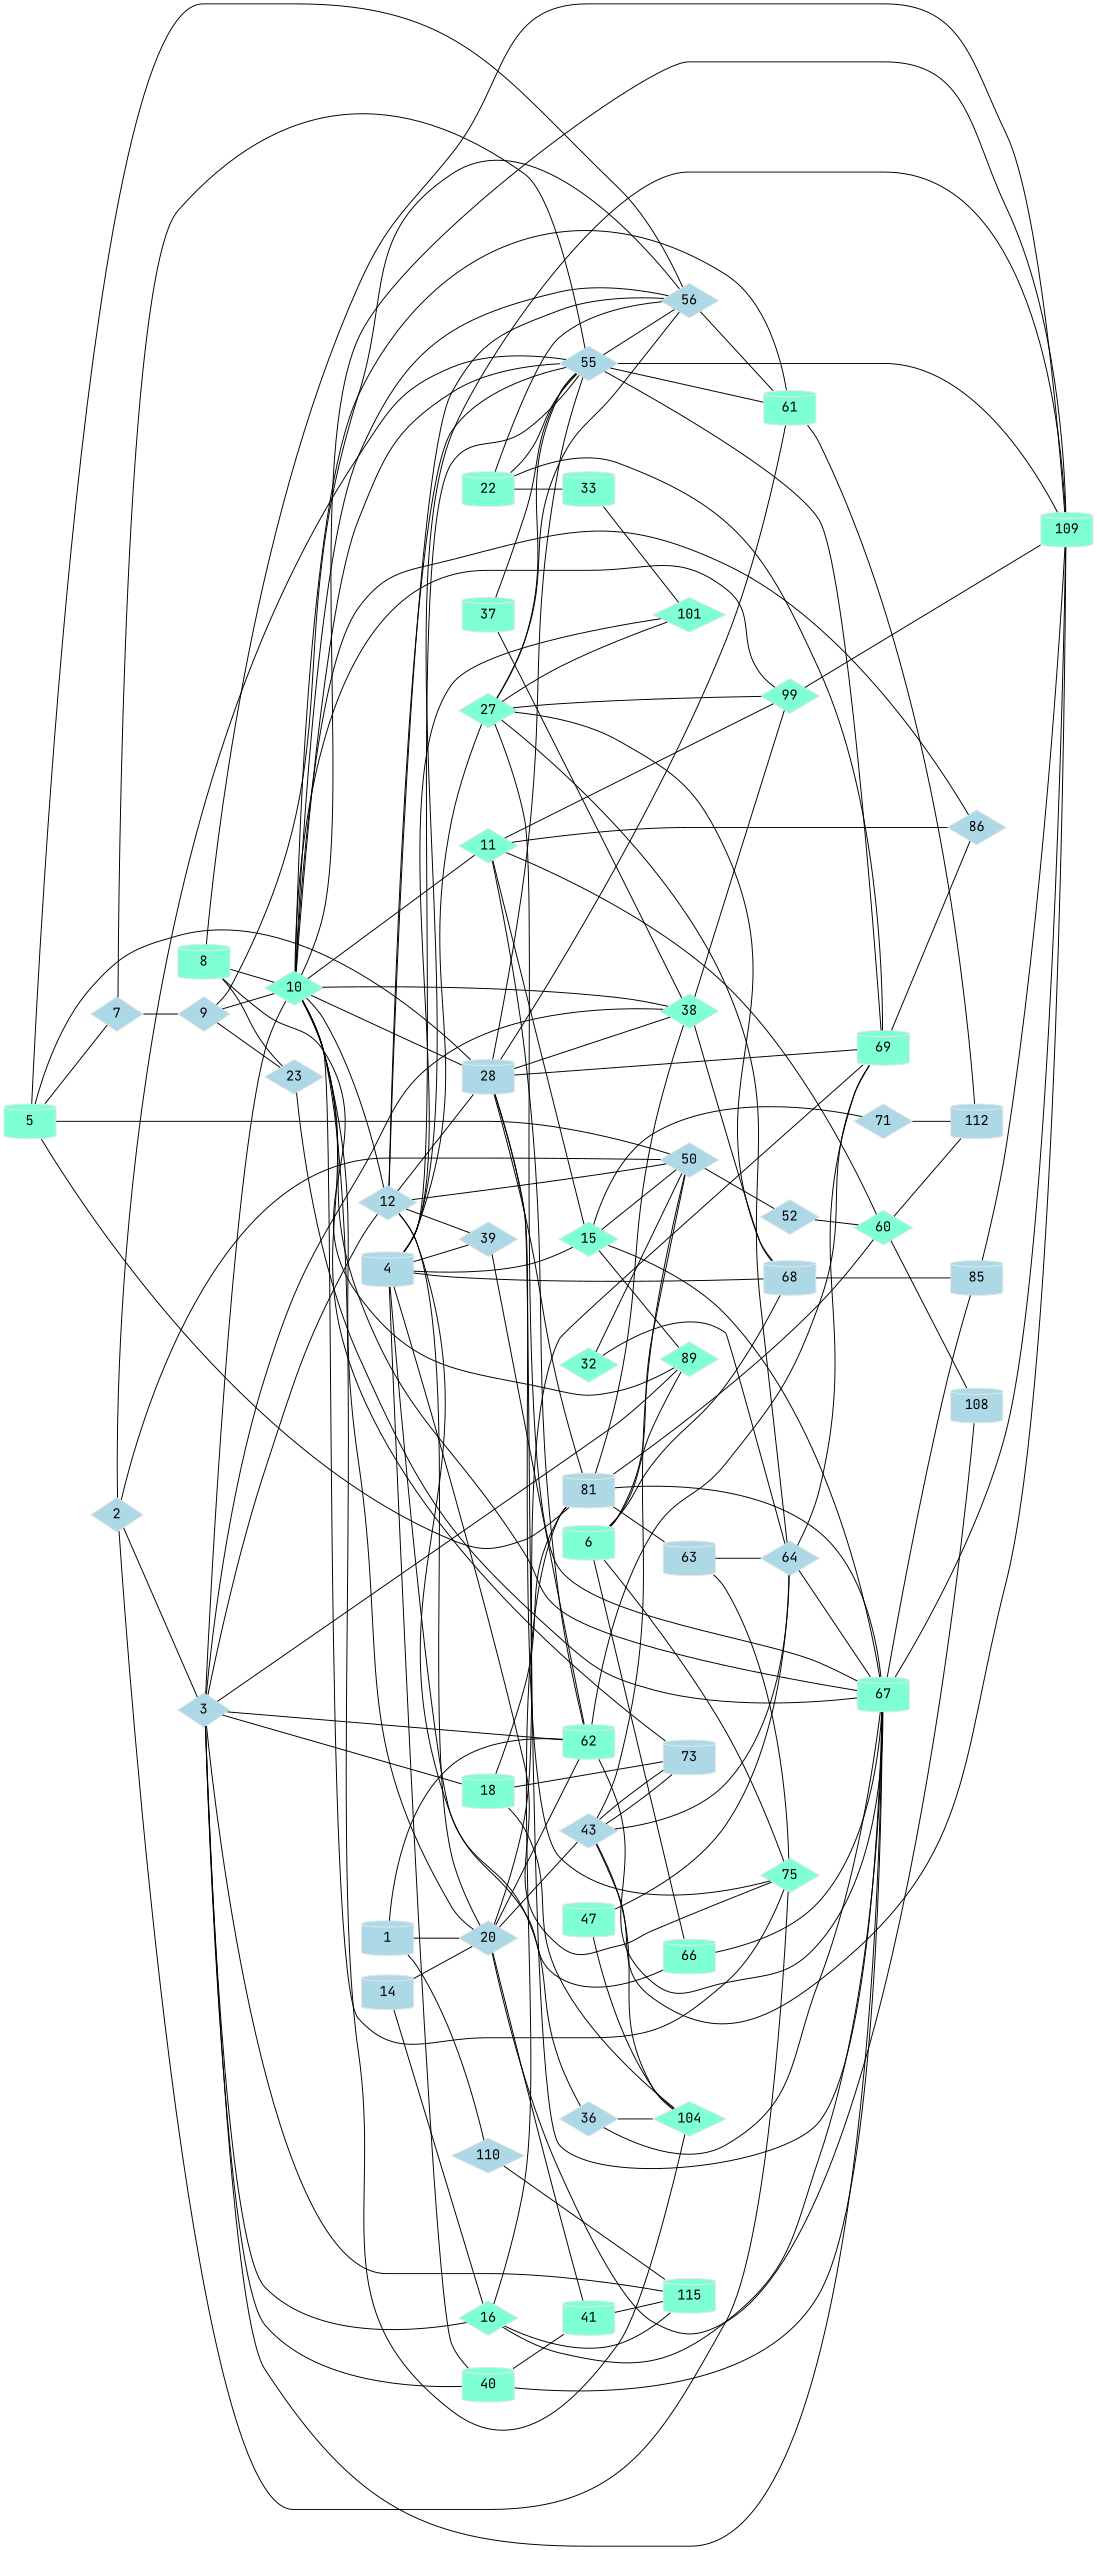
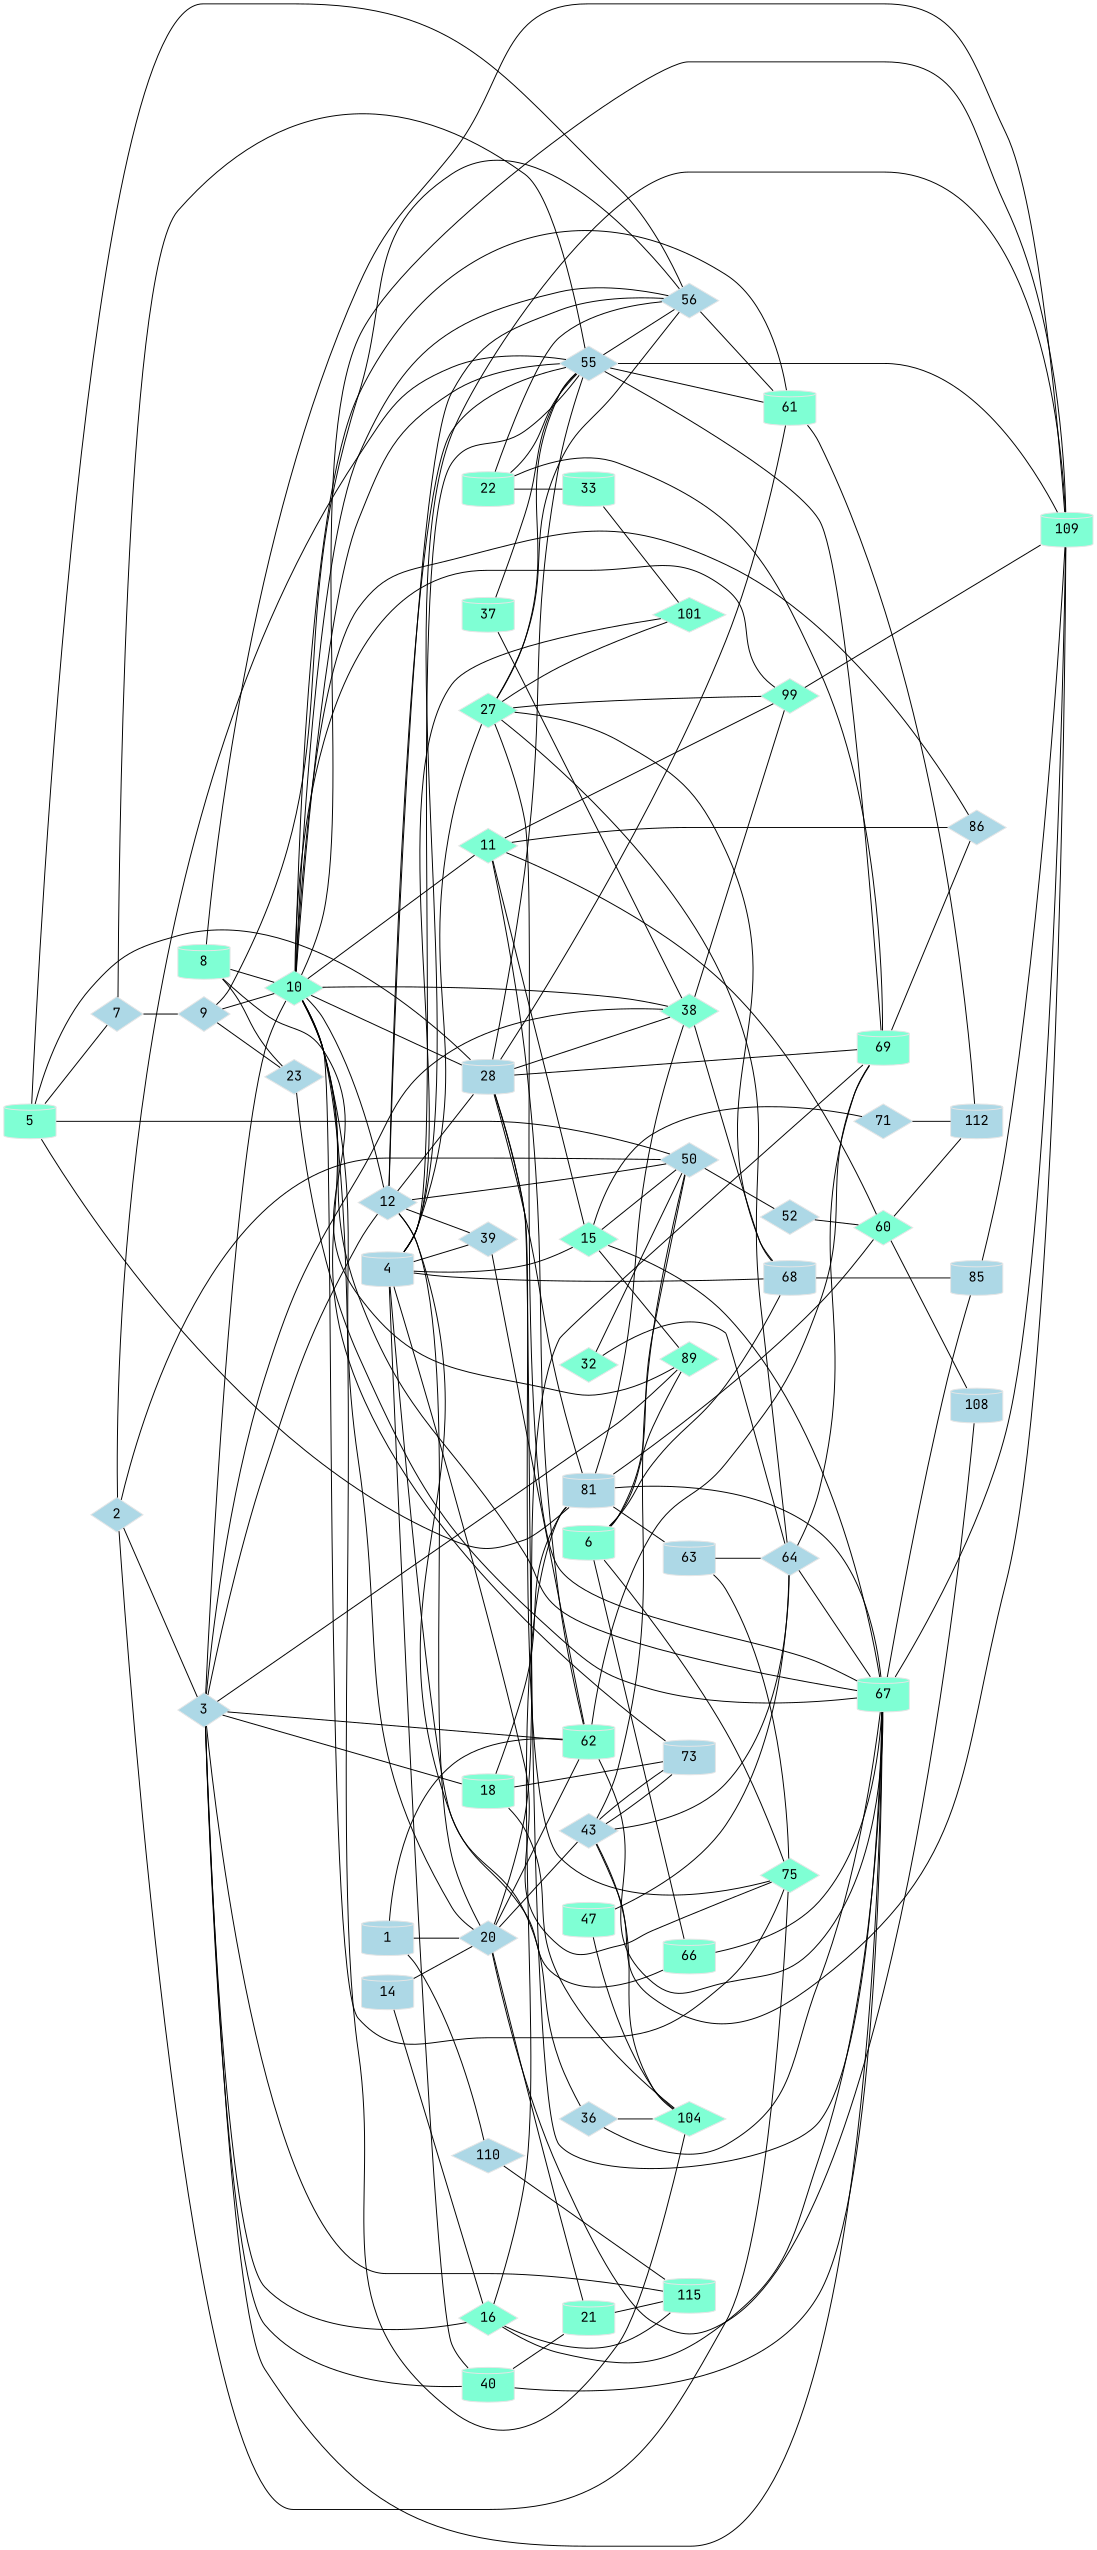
node "41": label "41" -> "21"
